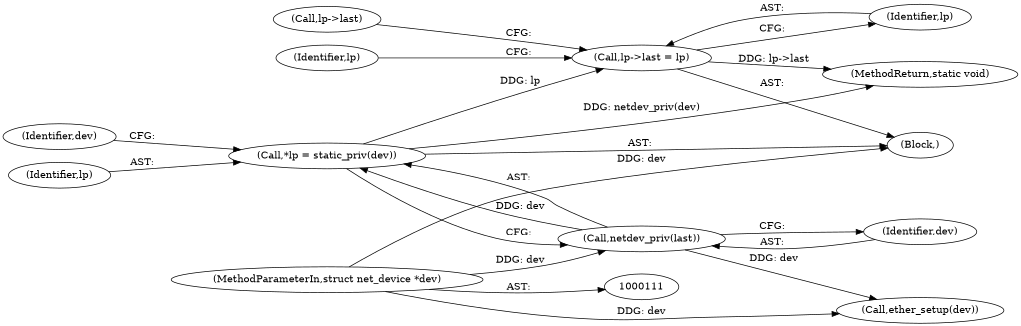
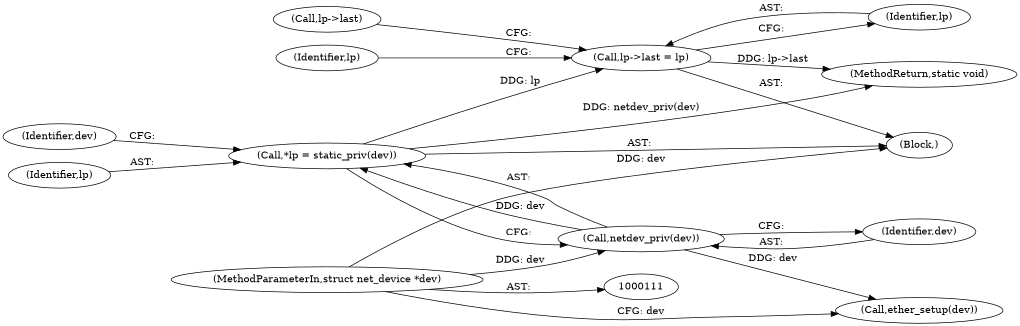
node "(Call,netdev_priv(last))": label "(Call,netdev_priv(last))" -> "(Call,netdev_priv(dev))"
edge "(MethodParameterIn,struct net_device *dev)" -> "(Call,ether_setup(dev))": label "DDG: dev" -> "CFG: dev"
